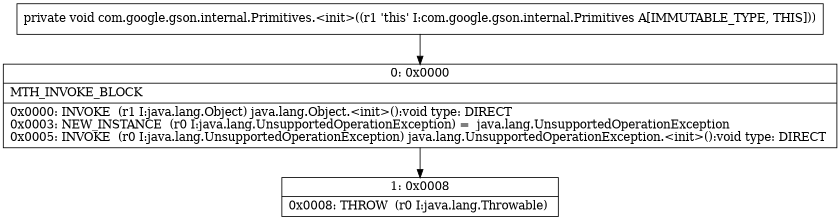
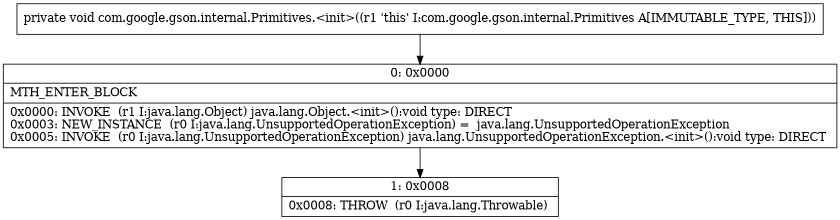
node "0: 0x0000": text "MTH_INVOKE_BLOCK" -> "MTH_ENTER_BLOCK"
